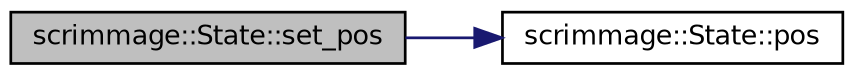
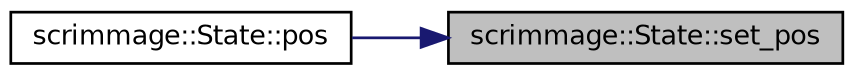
edge "scrimmage::State::set_pos" -> "scrimmage::State::pos": reversed
